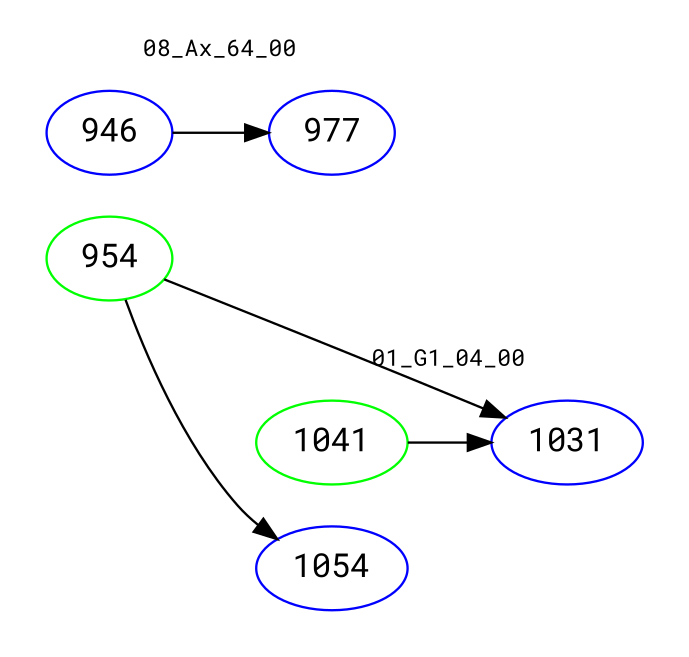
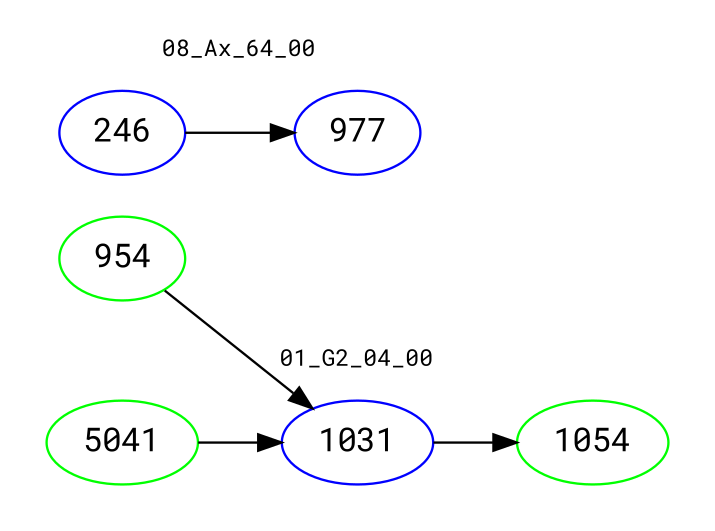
node "946": label "946" -> "246"
cluster "01_G1_04_00": label "01_G1_04_00" -> "01_G2_04_00"
edge "954" -> "1054": now "1031" -> "1054"
node "1041": label "1041" -> "5041"
node "1054": color blue -> green
